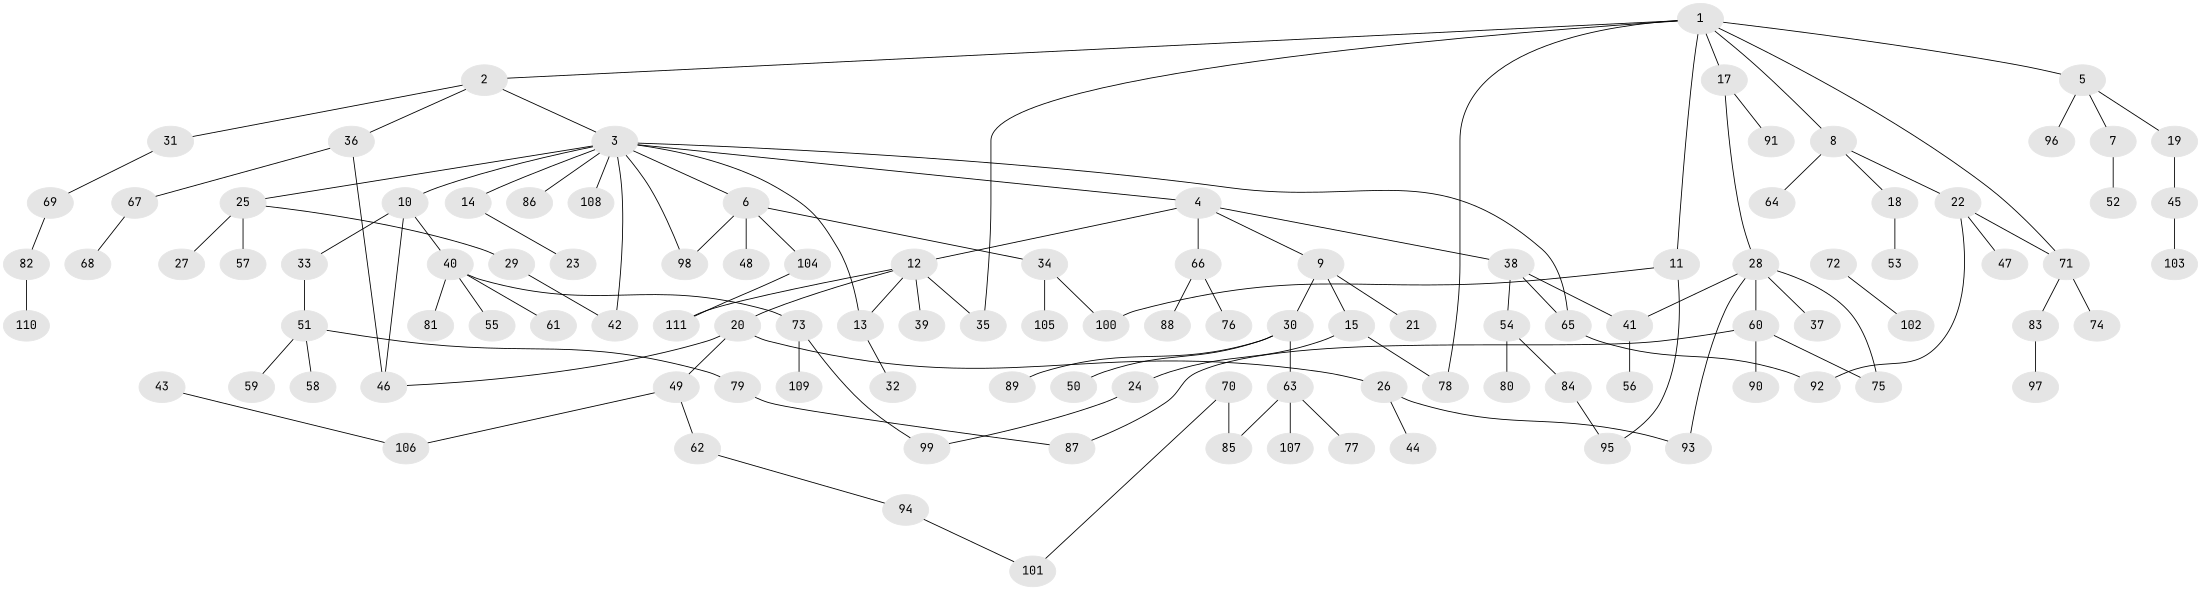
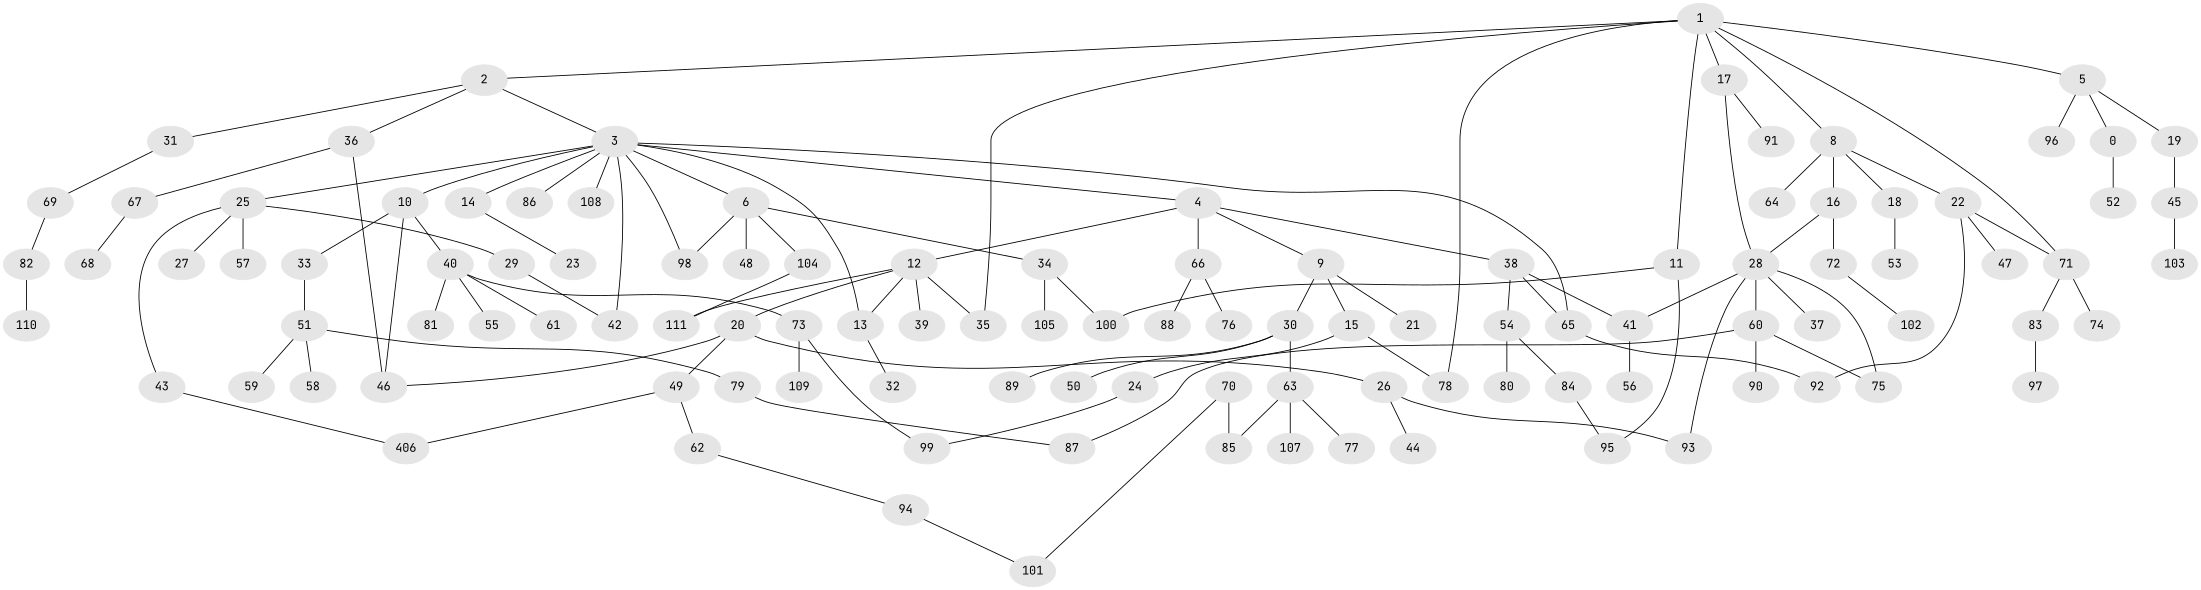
node "7": label "7" -> "0"
node "16": added
edge "25" -- "43": added
node "106": label "106" -> "406"
